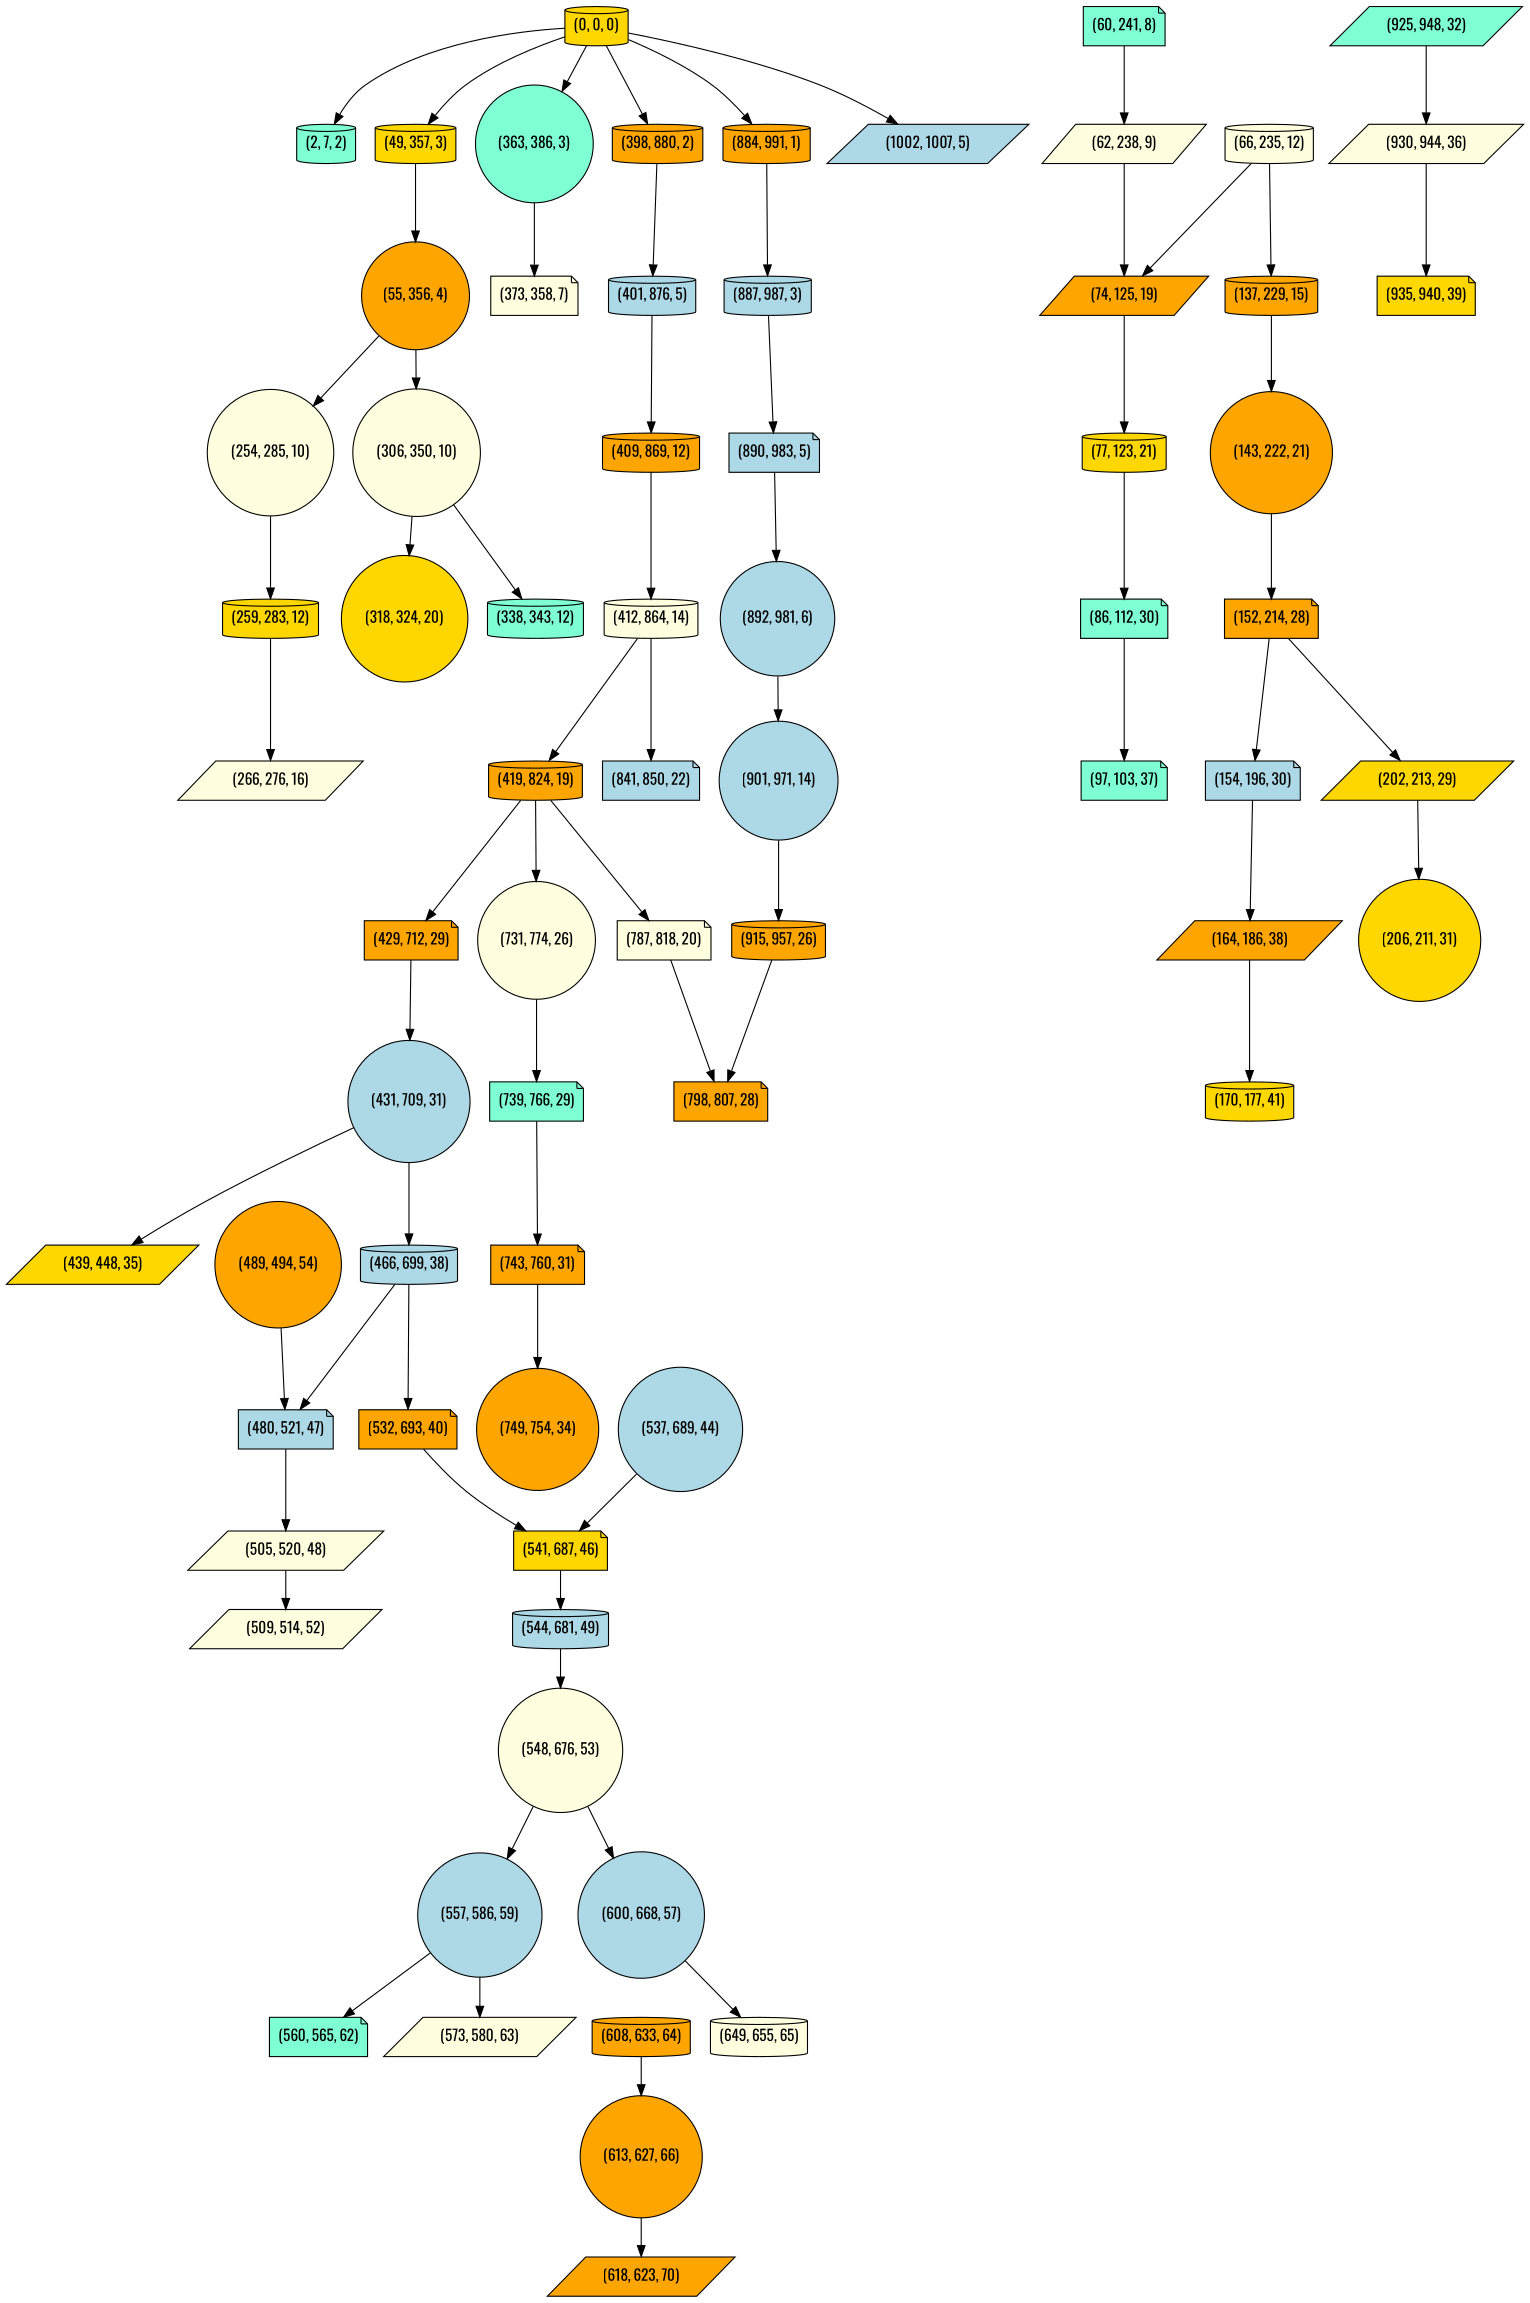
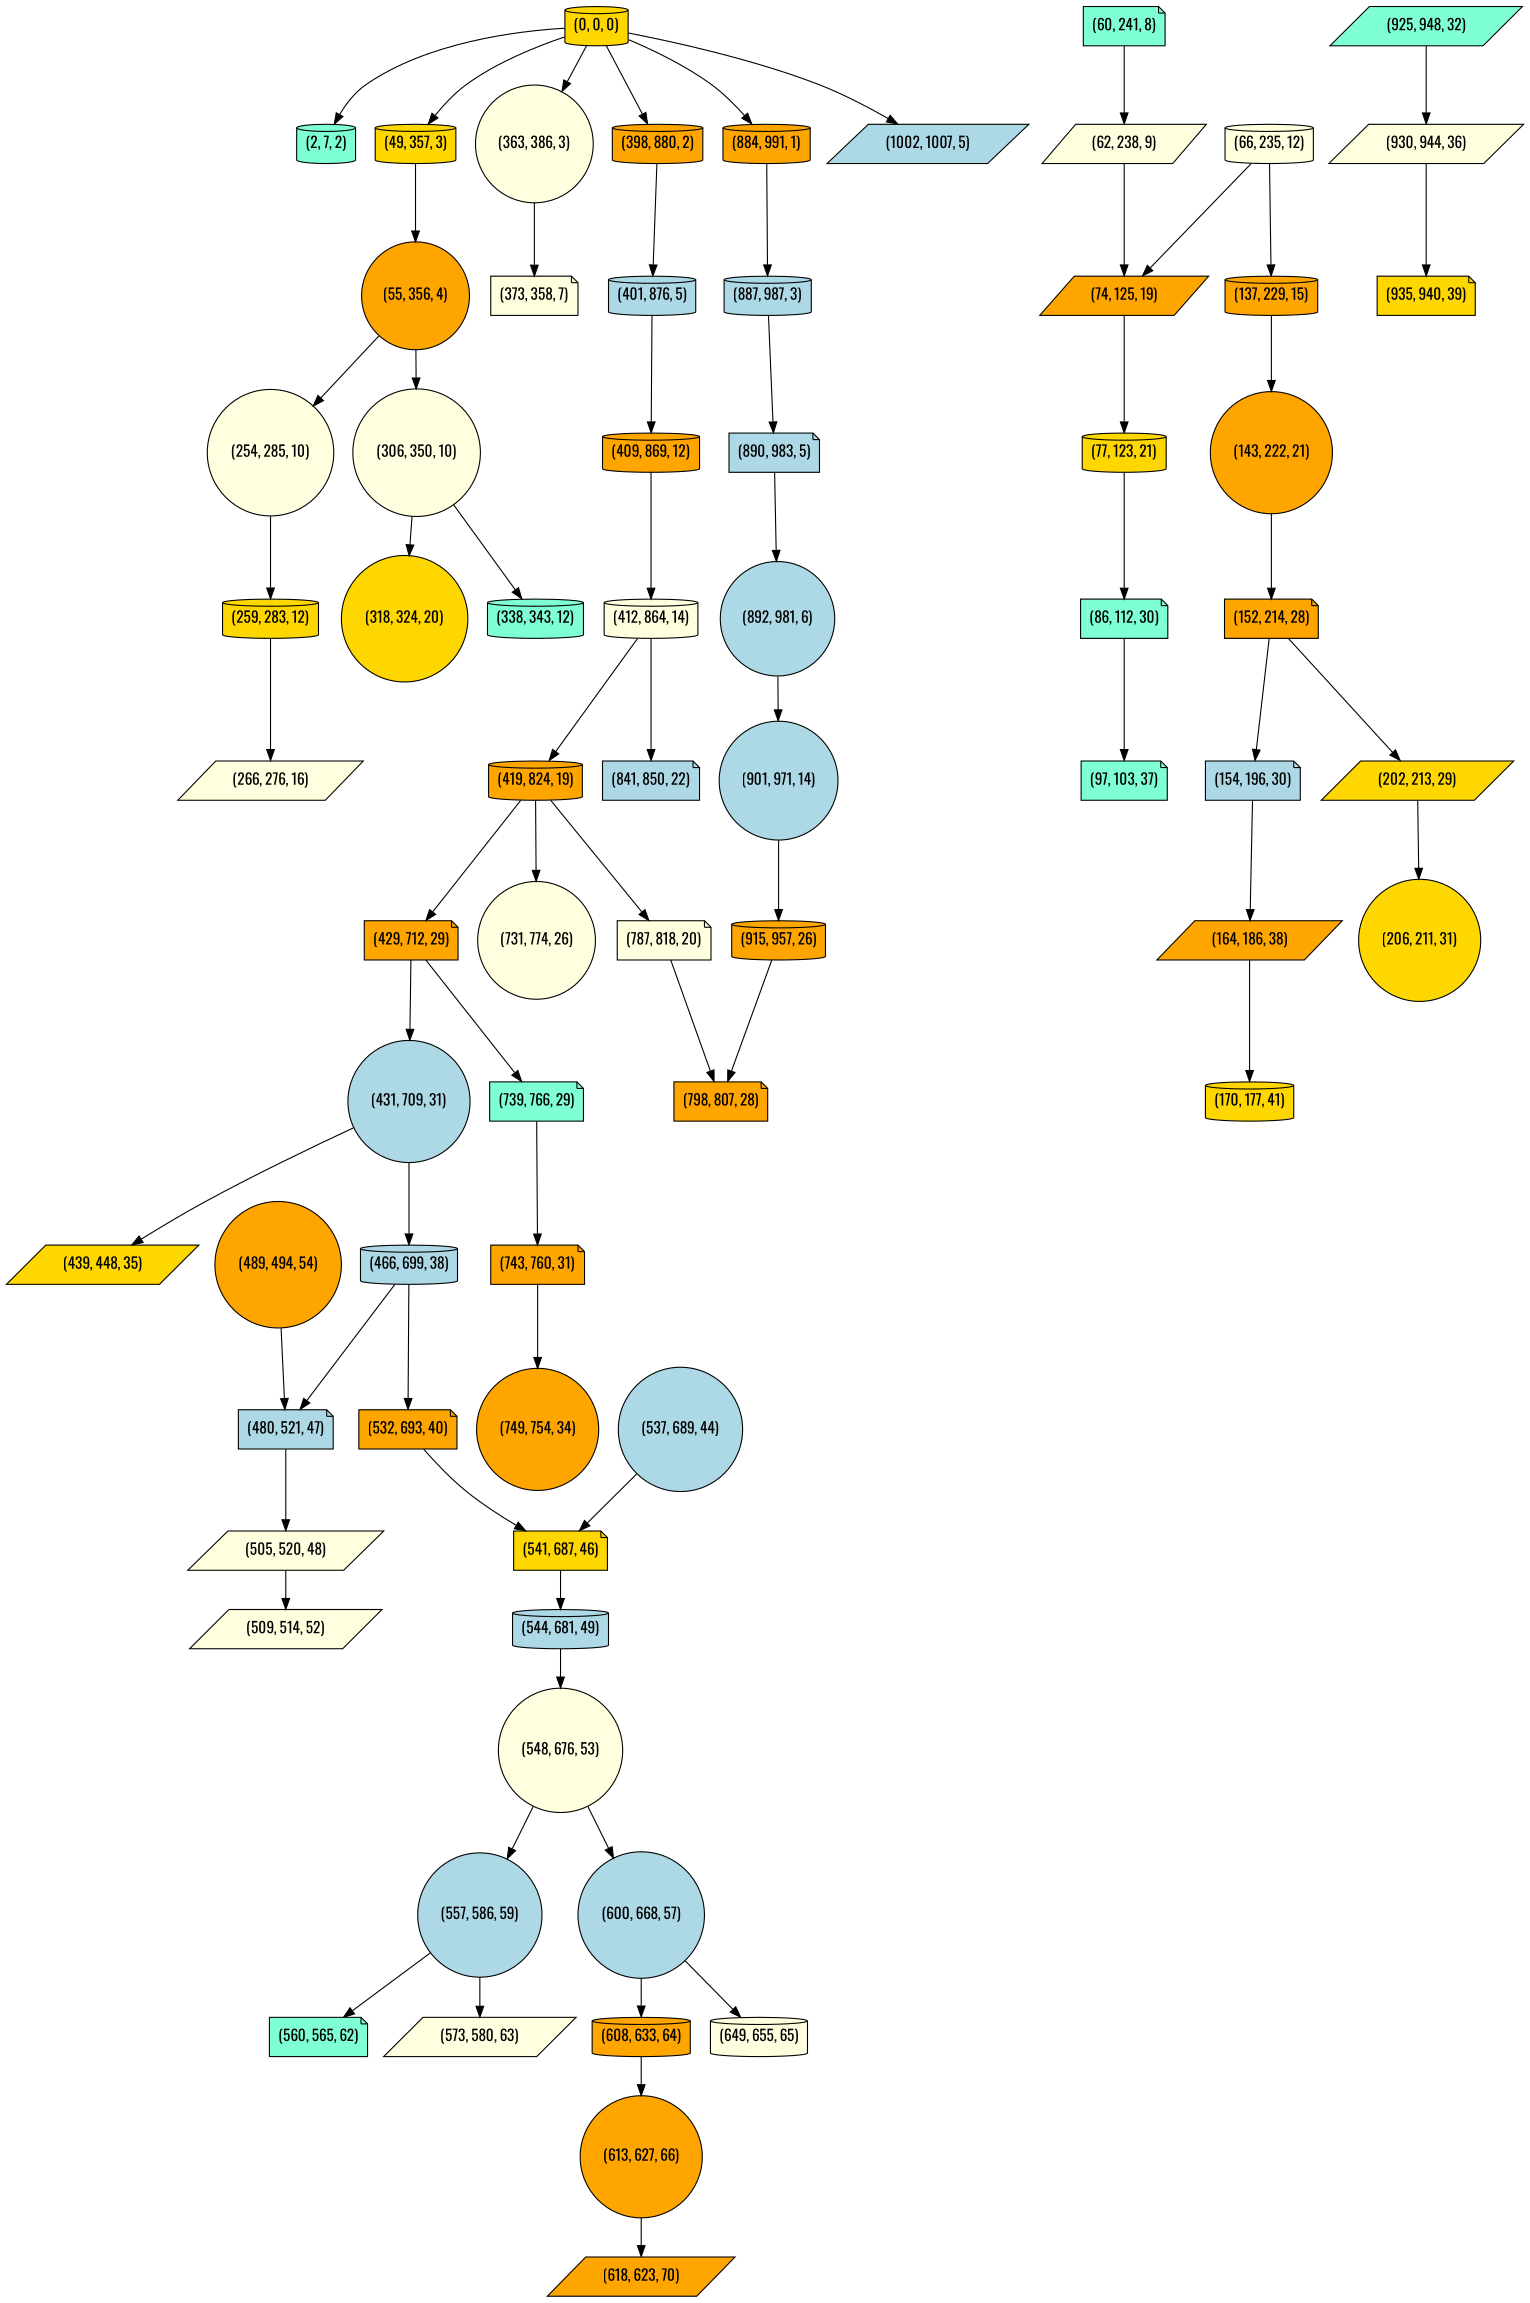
node "(363, 386, 3)": fillcolor aquamarine -> lightyellow
edge "(731, 774, 26)" -> "(739, 766, 29)": now "(429, 712, 29)" -> "(739, 766, 29)"
edge "(600, 668, 57)" -> "(608, 633, 64)": added
